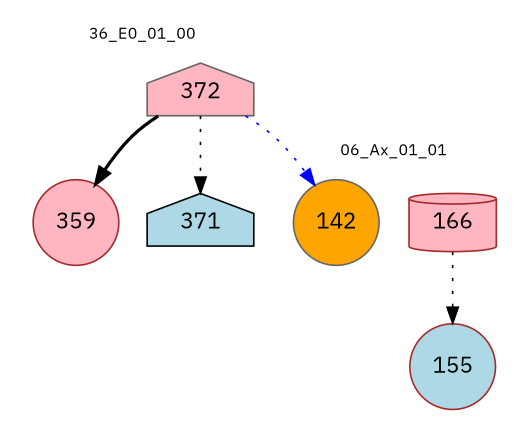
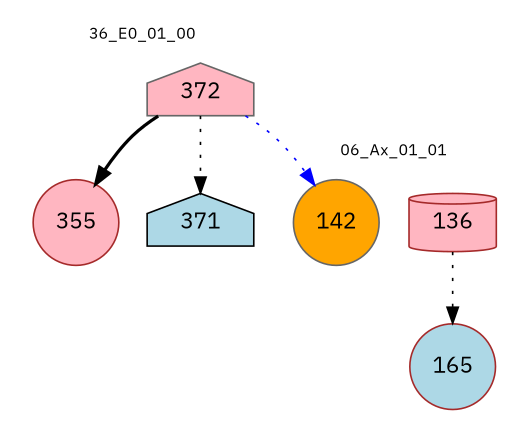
node "359": label "359" -> "355"
node "166": label "166" -> "136"
node "155": label "155" -> "165"
